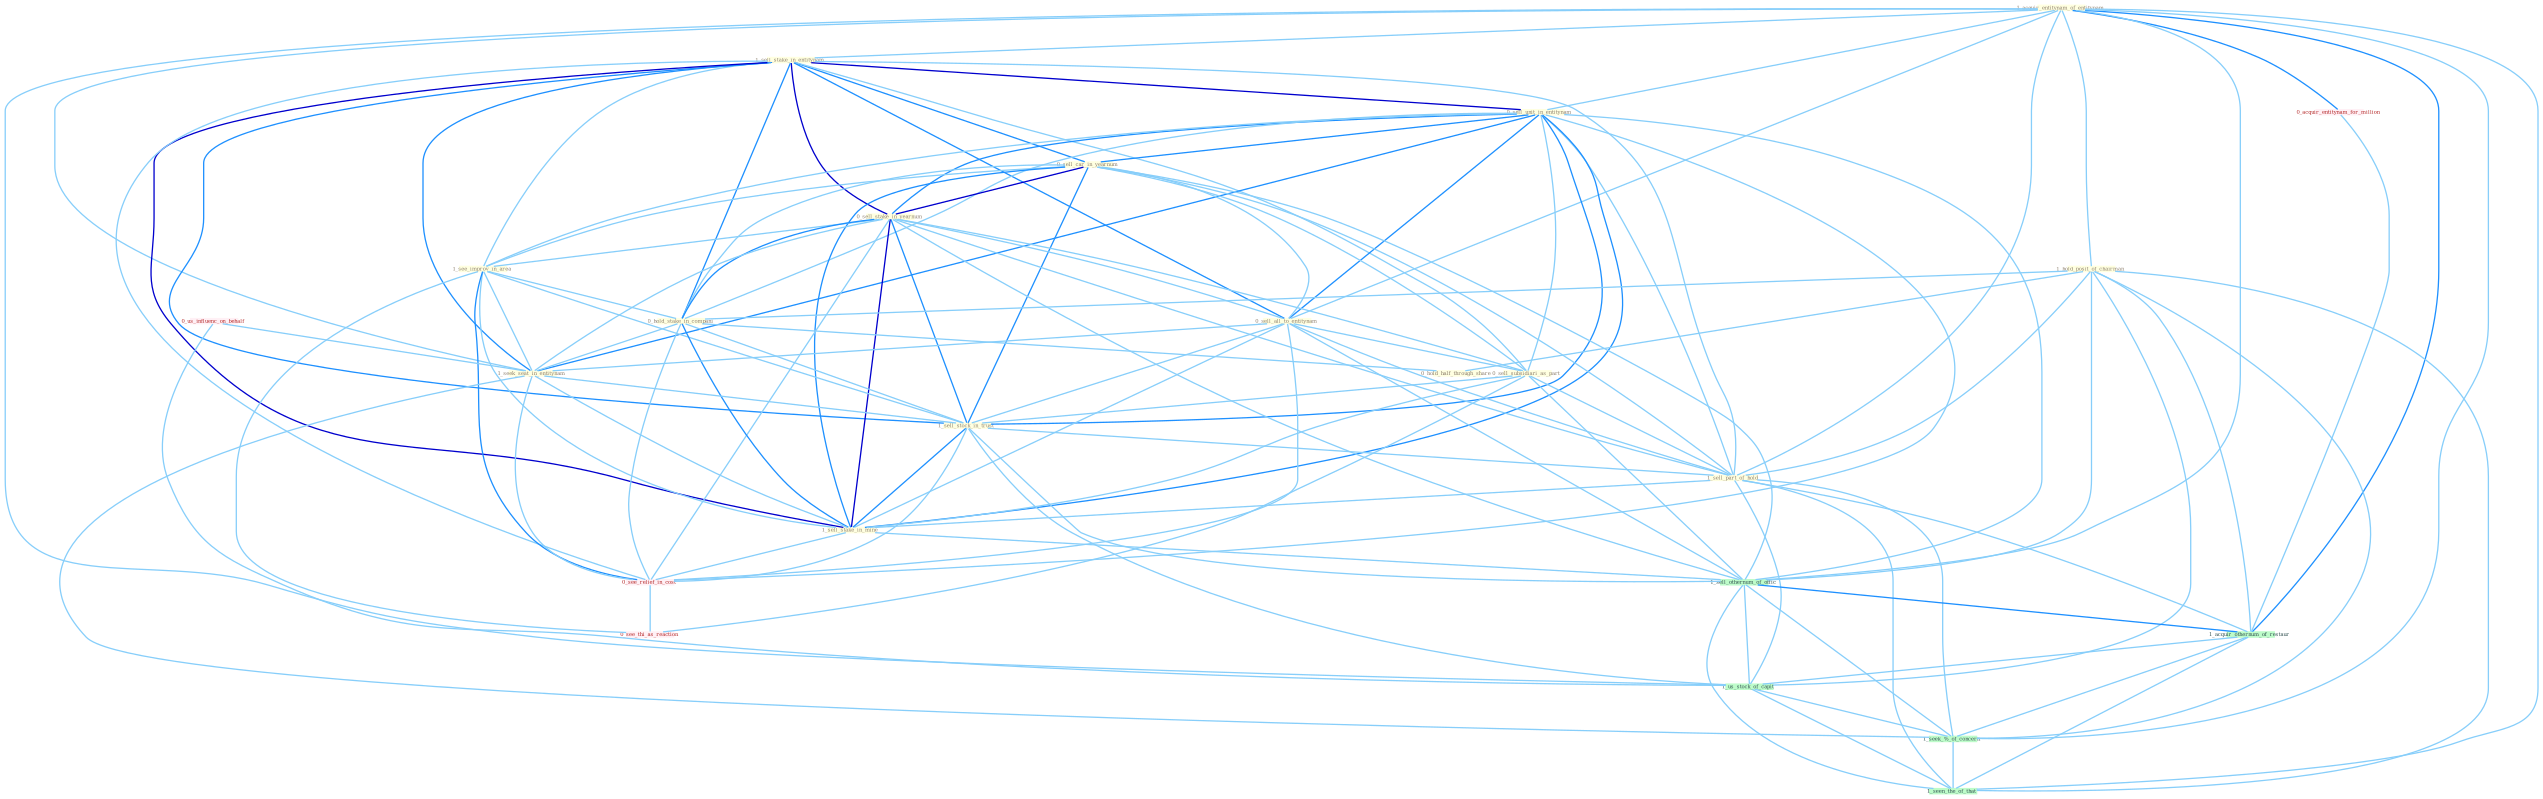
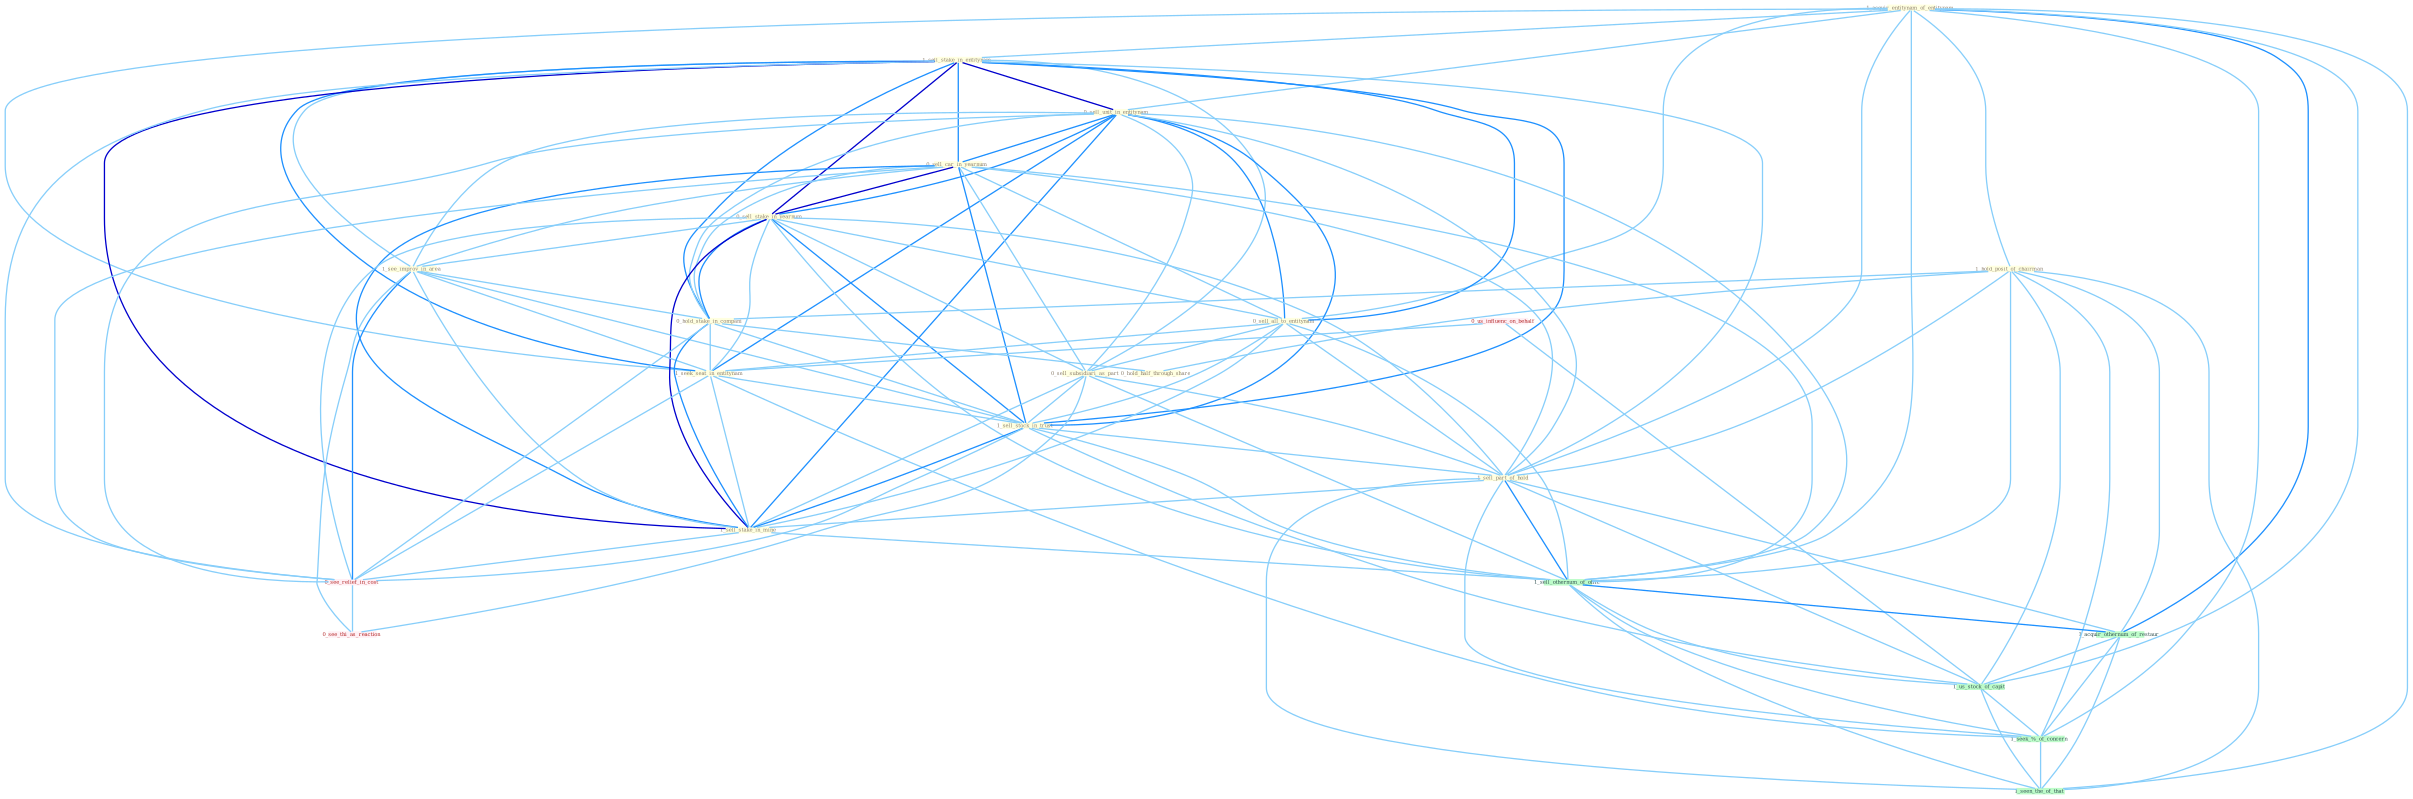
node "0_acquir_entitynam_for_million": removed
edge "1_sell_part_of_hold" -- "1_sell_othernum_of_offic": added
edge "0_sell_all_to_entitynam" -- "0_see_relief_in_cost": now "0_sell_car_in_yearnum" -- "0_see_relief_in_cost"
